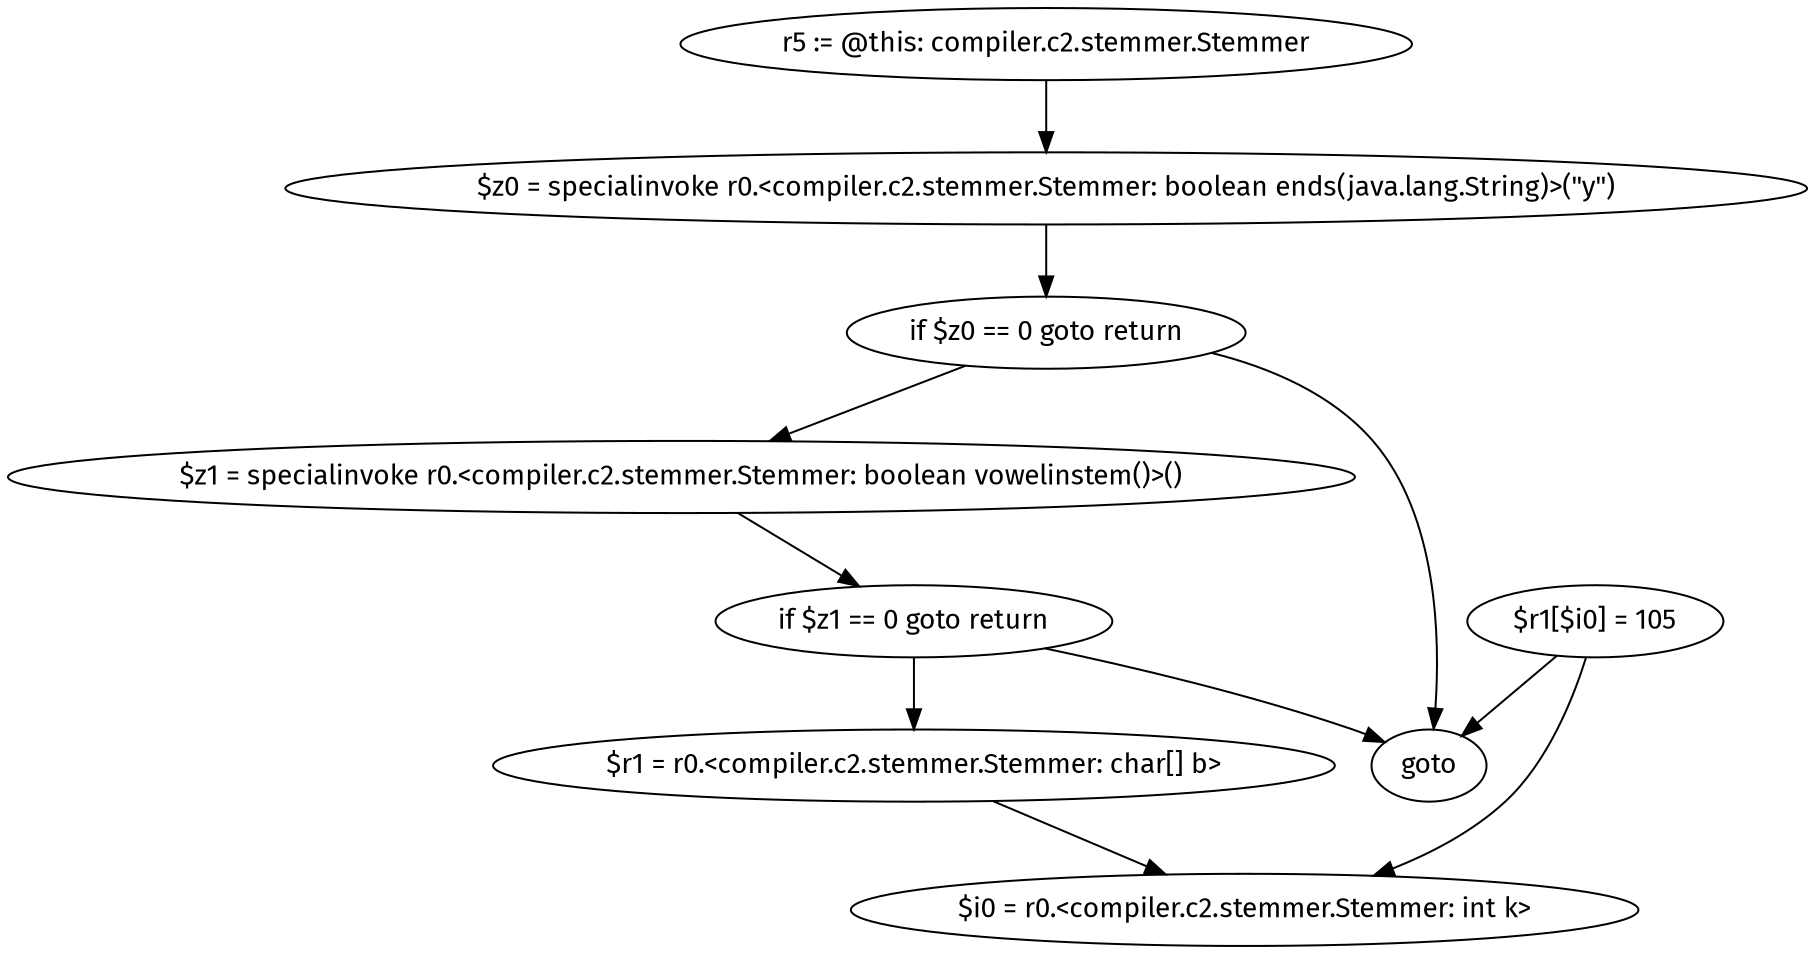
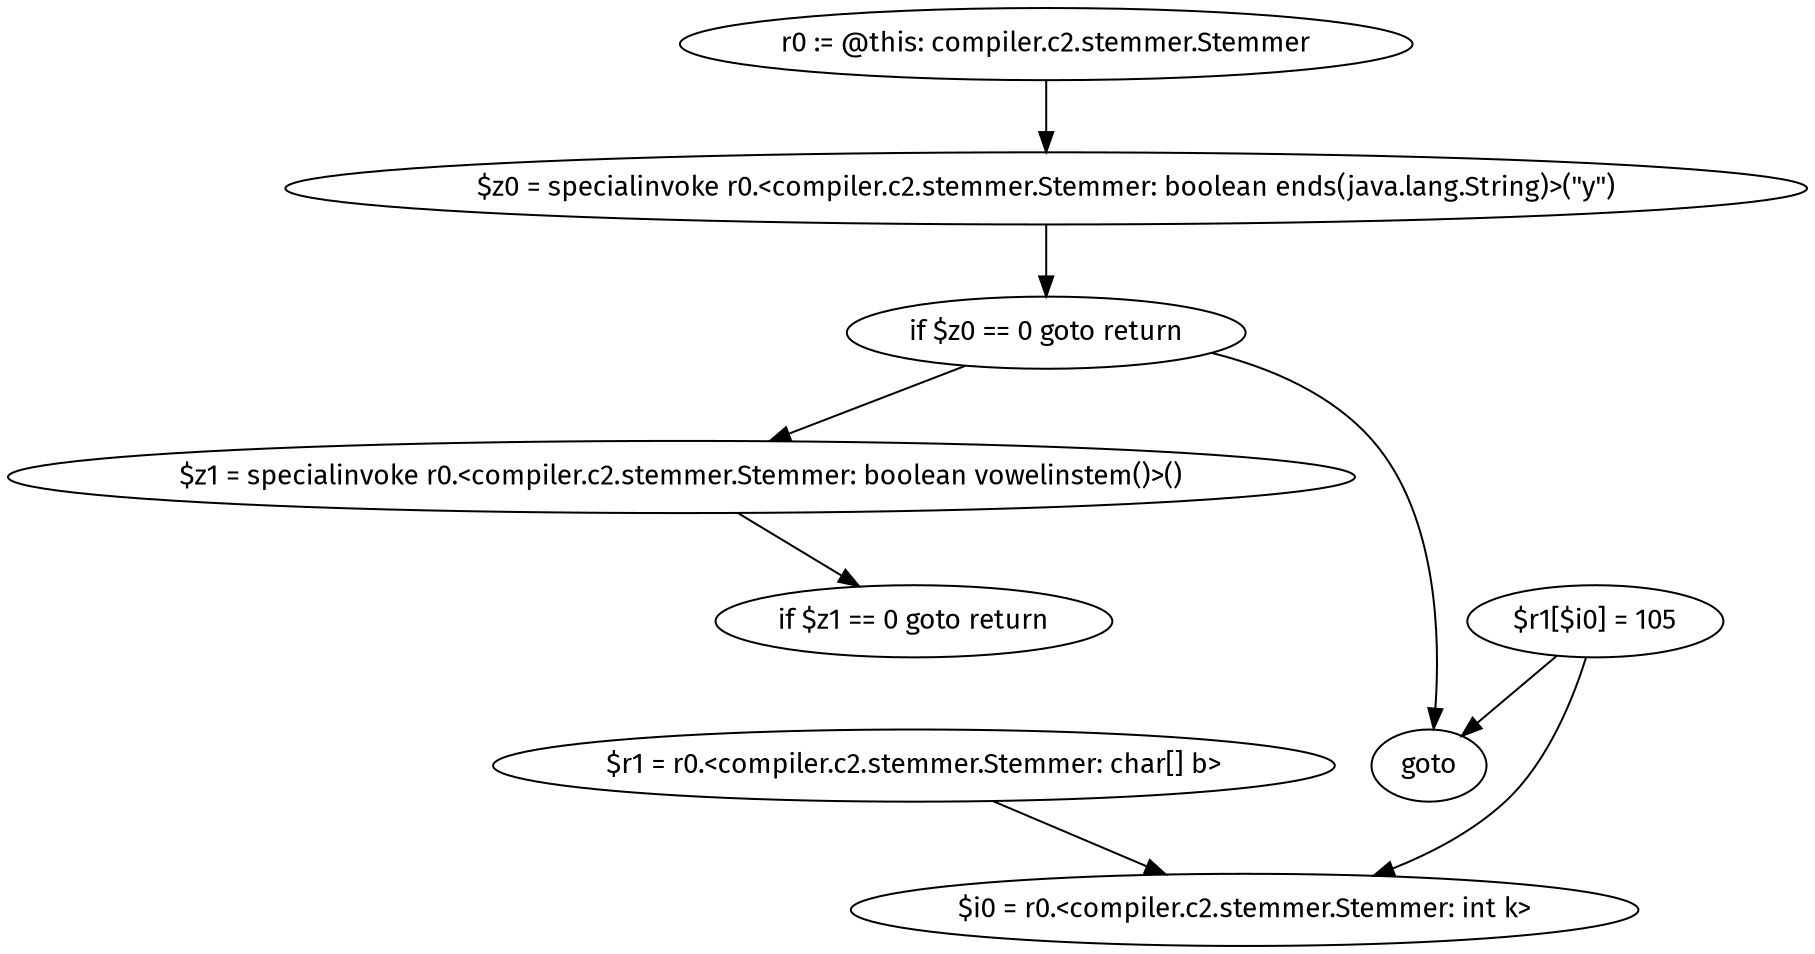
node "r5 := @this: compiler.c2.stemmer.Stemmer": label "r5 := @this: compiler.c2.stemmer.Stemmer" -> "r0 := @this: compiler.c2.stemmer.Stemmer"
edge "if $z1 == 0 goto return" -> "$r1 = r0.<compiler.c2.stemmer.Stemmer: char[] b>": removed
edge "if $z1 == 0 goto return" -> "goto": removed
